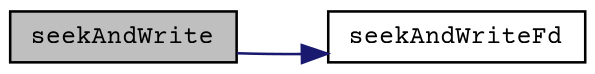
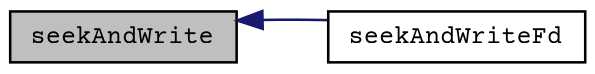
edge "seekAndWrite" -> "seekAndWriteFd": reversed
